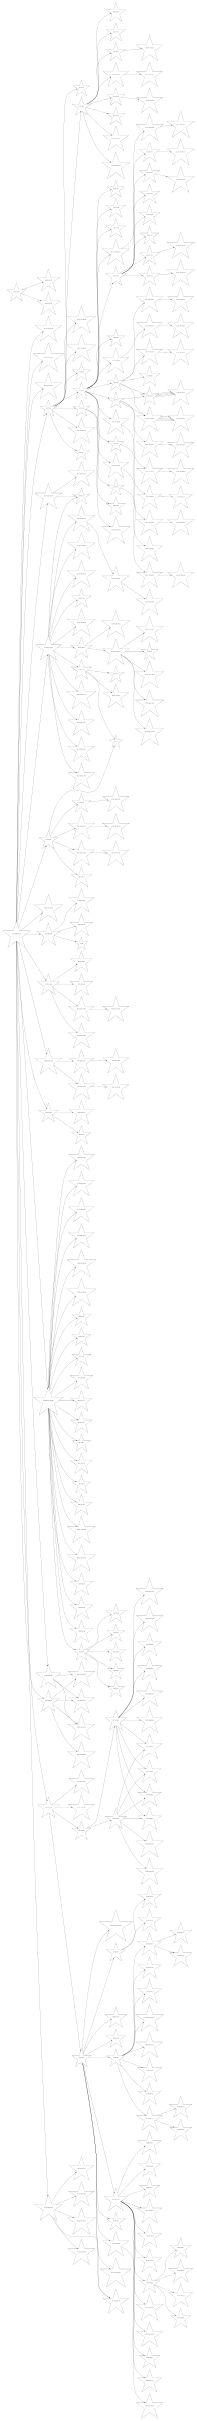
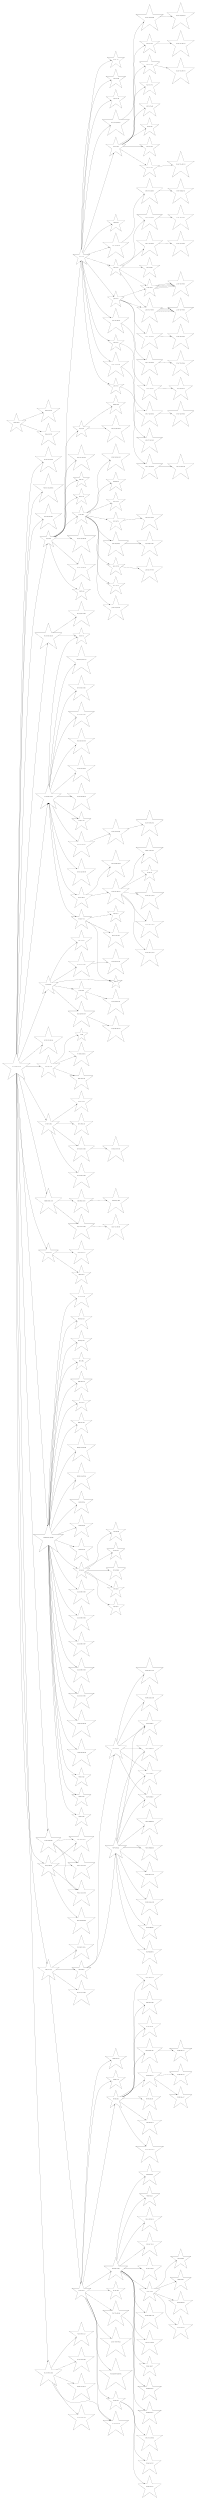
node "RA34-7133-0F-001": removed
node "JA30-2113-00-001": added
node "9EP02-2004-06": removed
